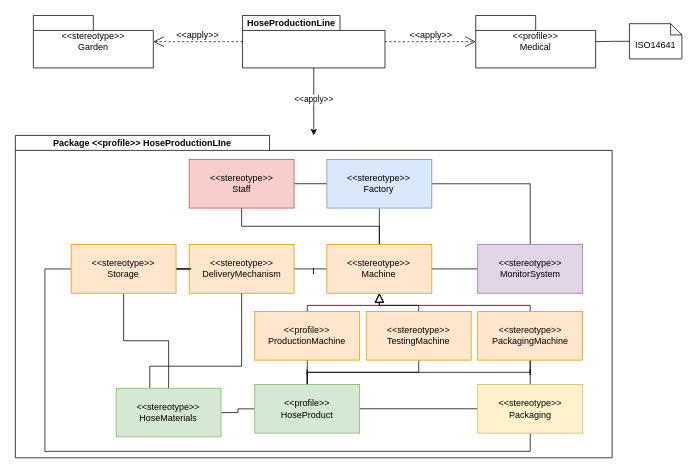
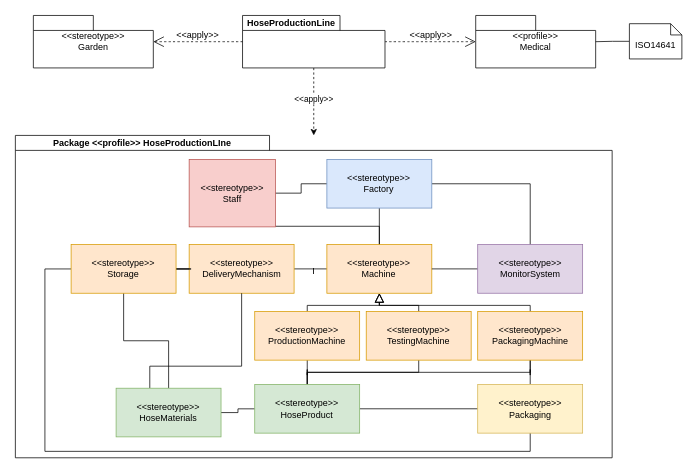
edge "HoseProductionLine" -> "Package <<profile>> HoseProductionLIne": style solid -> dashed
node "<<stereotype>> Staff": size 105x49 -> 86x68
node "<<profile>> ProductionMachine": label "<<profile>> ProductionMachine" -> "<<stereotype>> ProductionMachine"
node "<<profile>> HoseProduct": label "<<profile>> HoseProduct" -> "<<stereotype>> HoseProduct"
